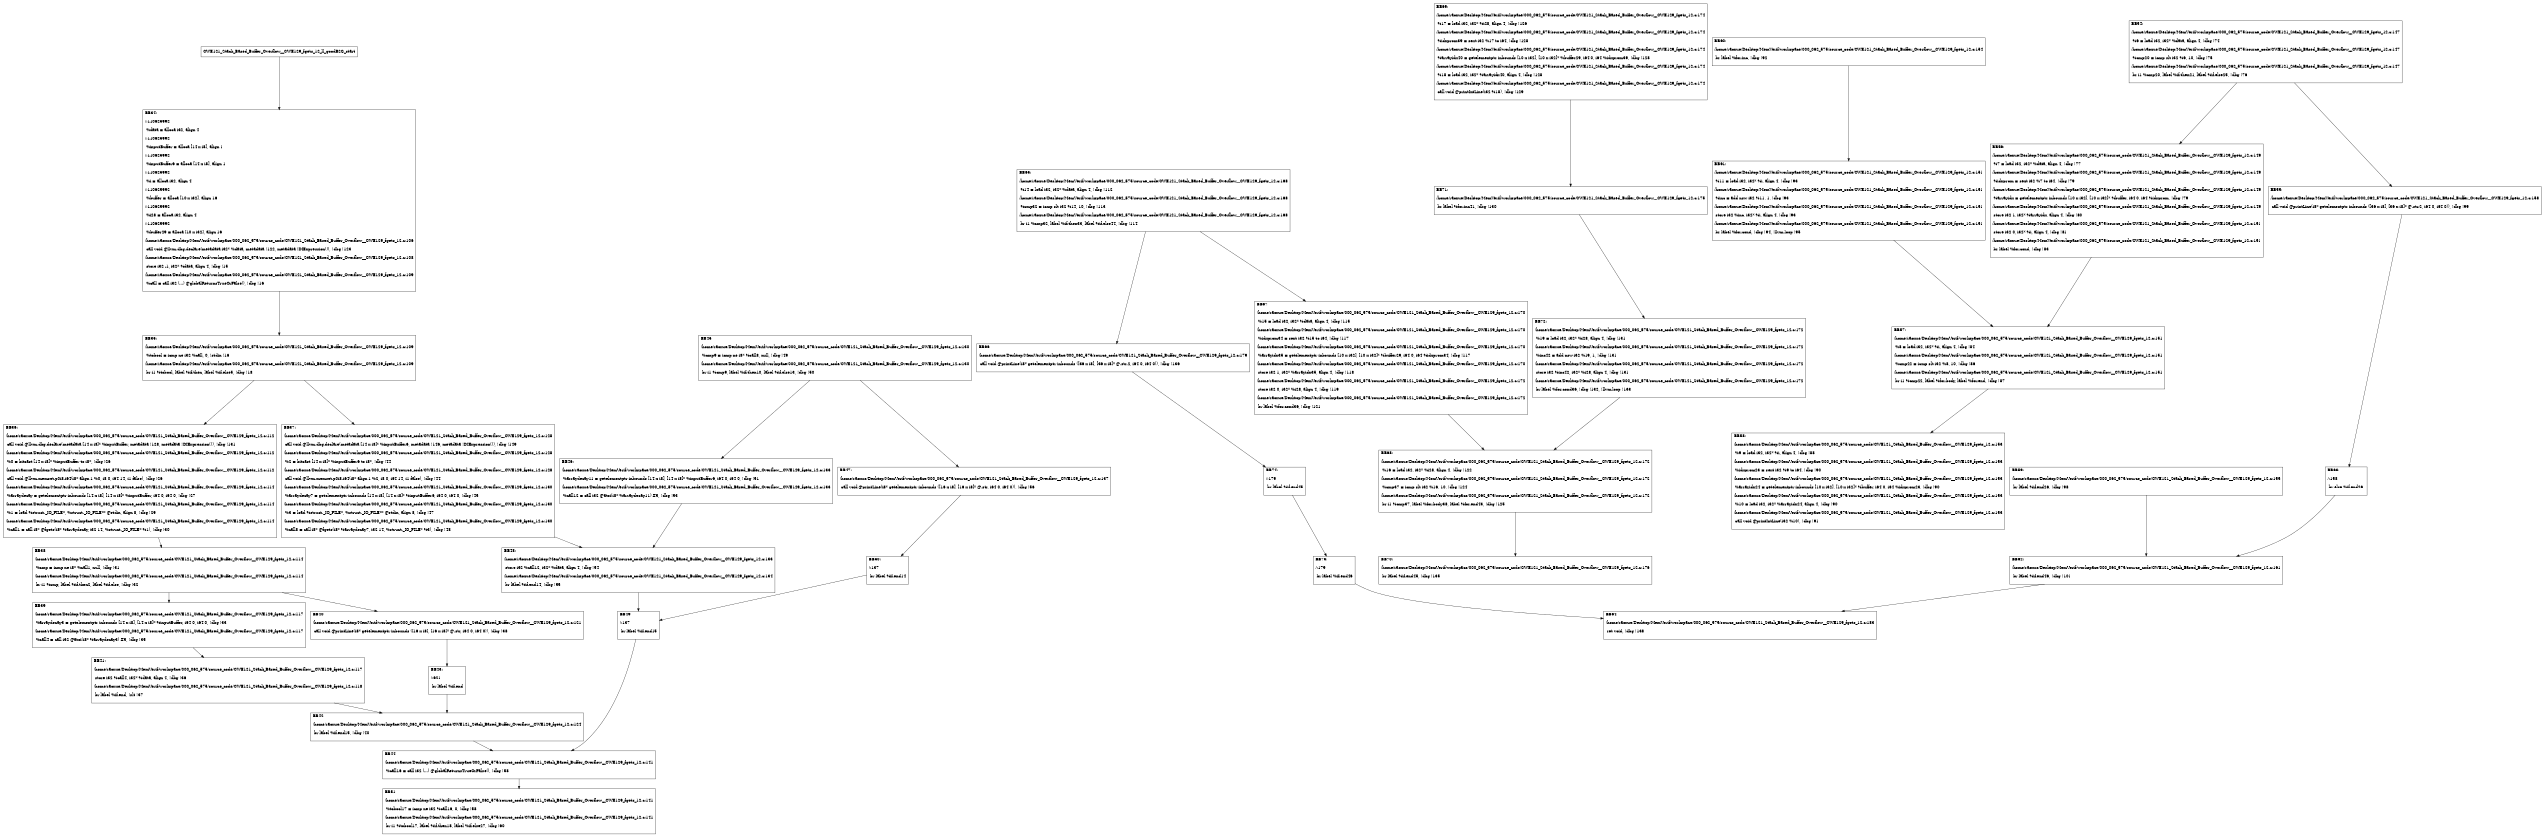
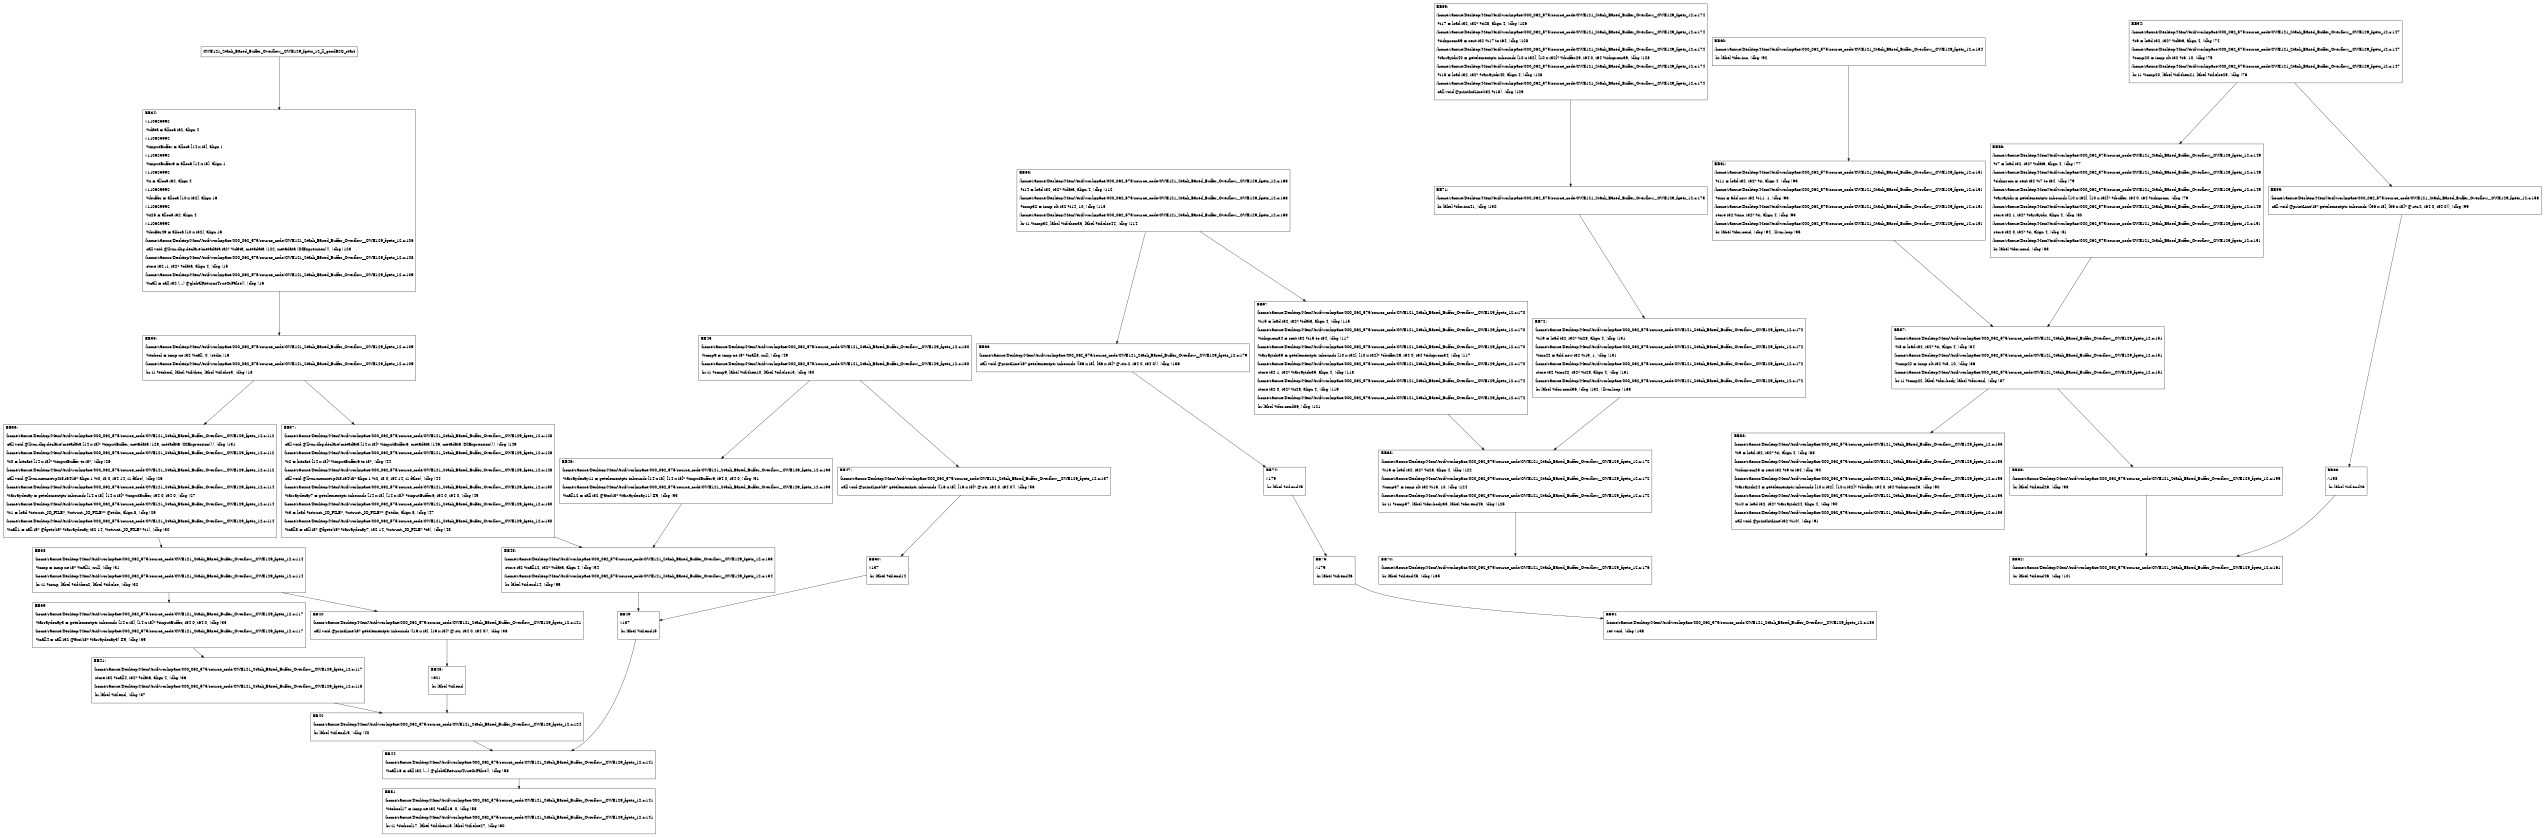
edge "BB57:" -> "BB59:": added
node "BB63:": text "br else %if.end26" -> "br label %if.end26"
edge "BB62:" -> "BB64:": removed
node "BB41:": text "br label %if.end, !slt !37" -> "br label %if.end, !dbg !37"
